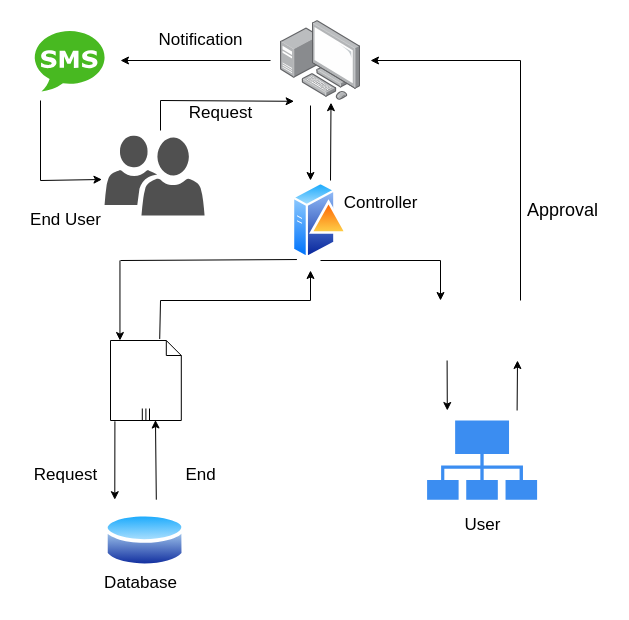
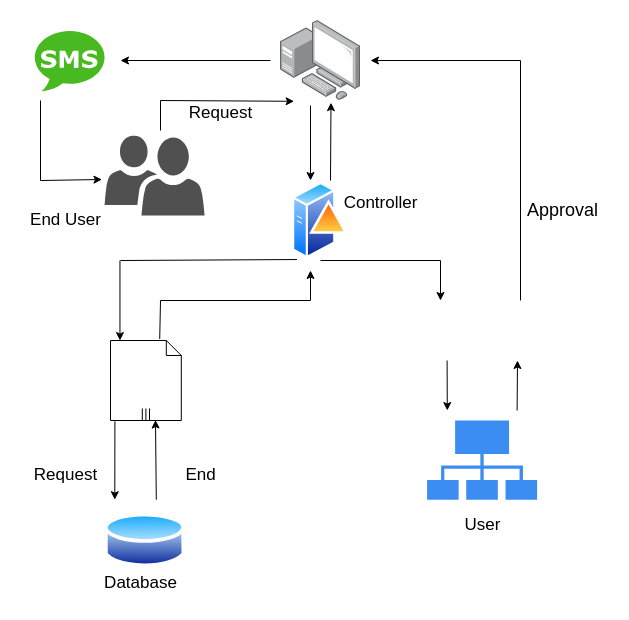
node "Notification": removed
